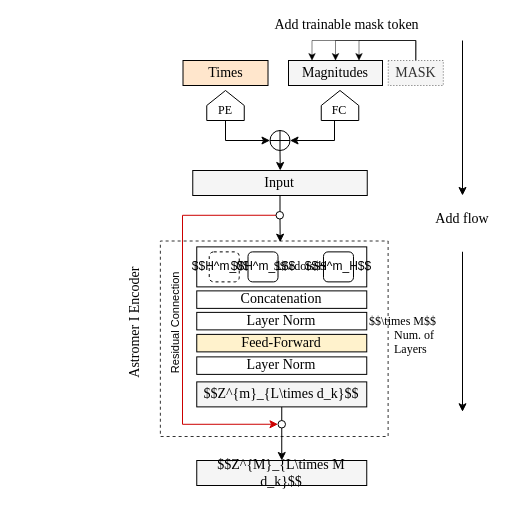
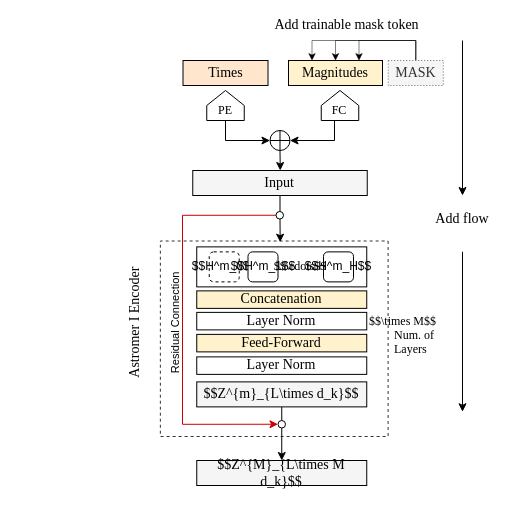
node "Magnitudes": fillcolor #f5f5f5 -> #fff2cc
node "Concatenation": fillcolor #ffffff -> #fff2cc
